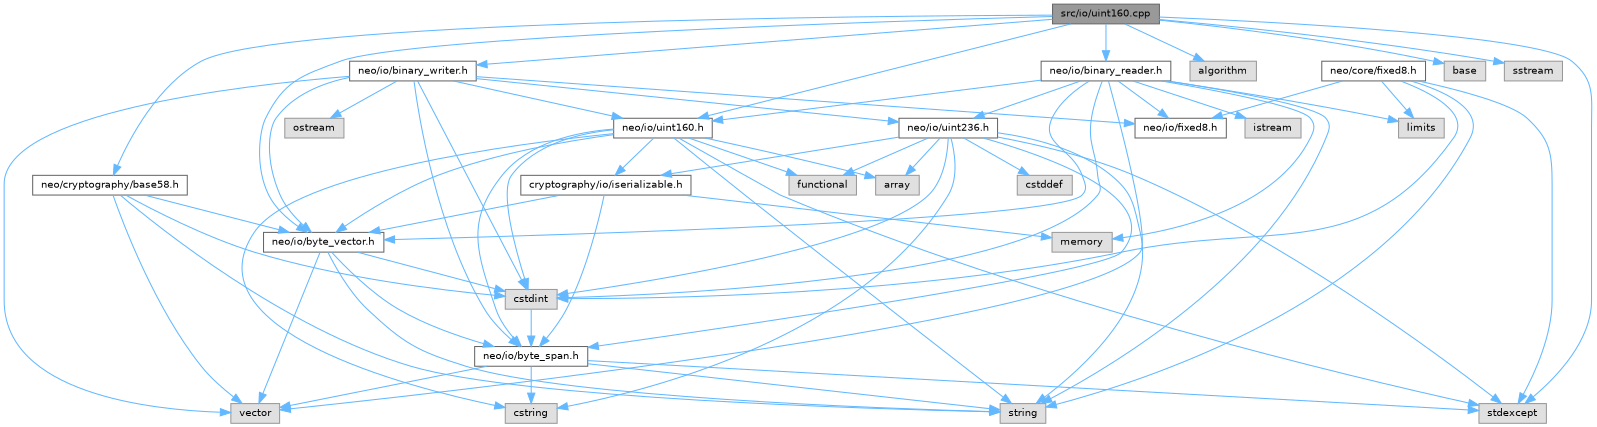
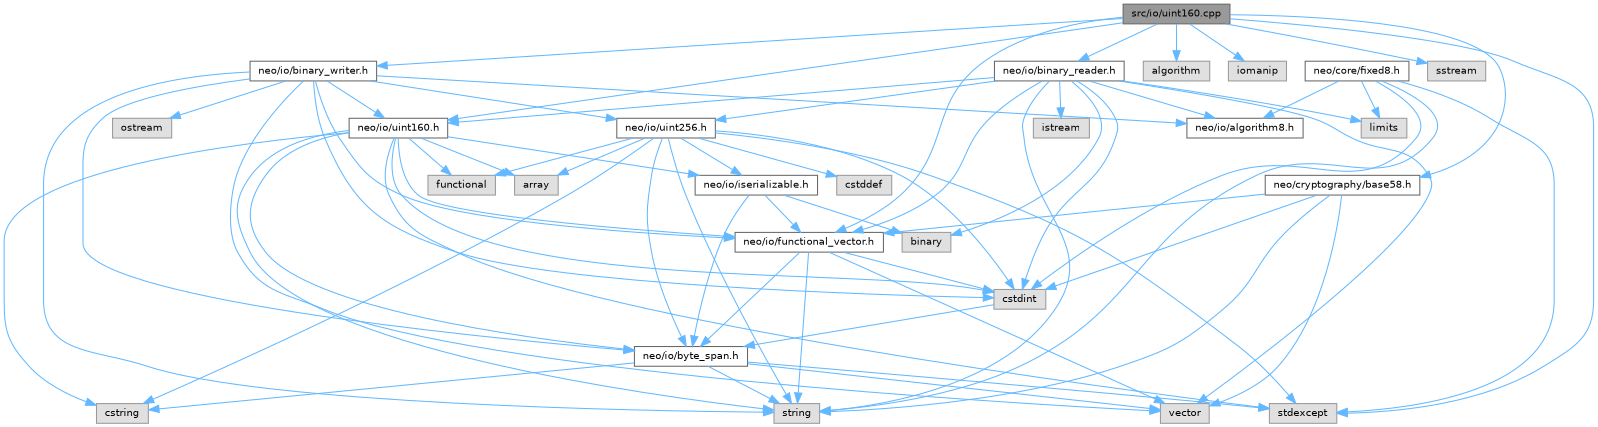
node "base": label "base" -> "iomanip"
node "neo/io/uint236.h": label "neo/io/uint236.h" -> "neo/io/uint256.h"
node "neo/io/fixed8.h": label "neo/io/fixed8.h" -> "neo/io/algorithm8.h"
node "cryptography/io/iserializable.h": label "cryptography/io/iserializable.h" -> "neo/io/iserializable.h"
node "neo/io/byte_vector.h": label "neo/io/byte_vector.h" -> "neo/io/functional_vector.h"
node "memory": label "memory" -> "binary"
edge "neo/io/binary_writer.h" -> "string": added
